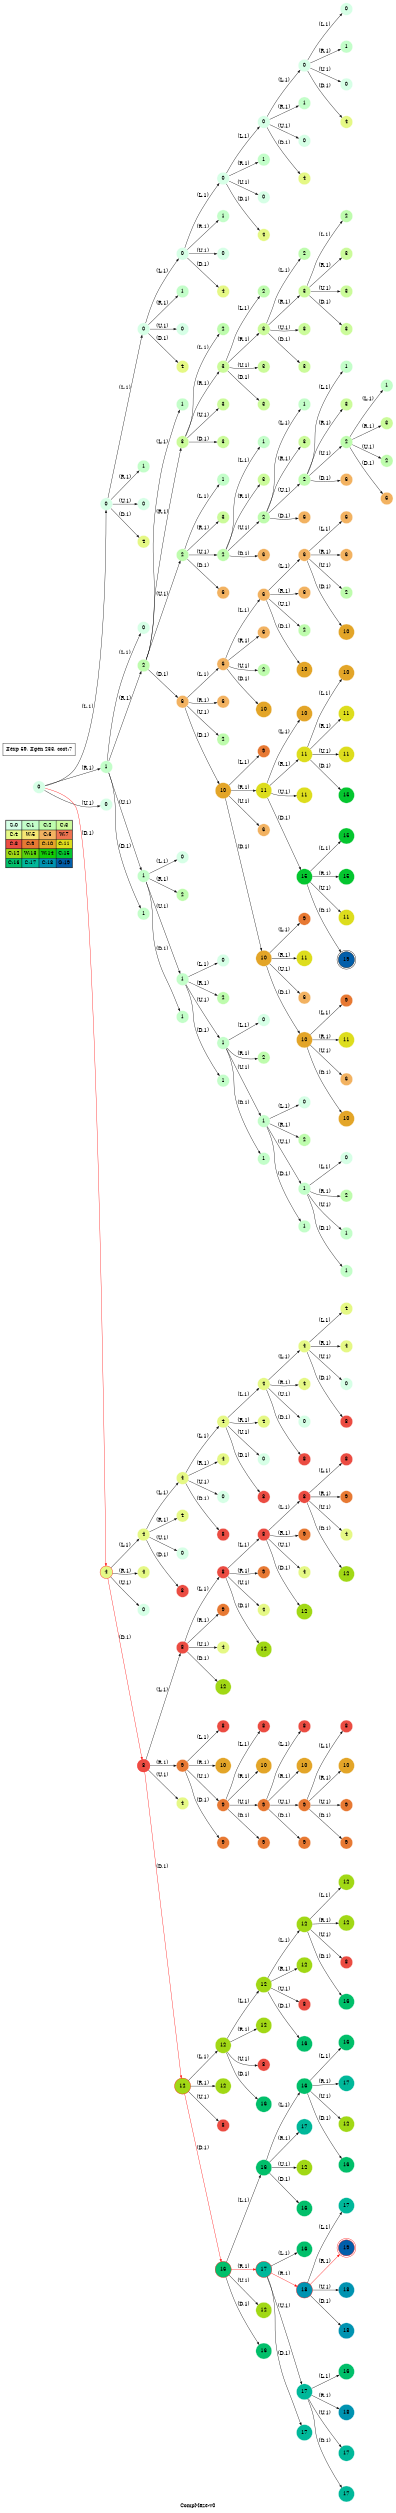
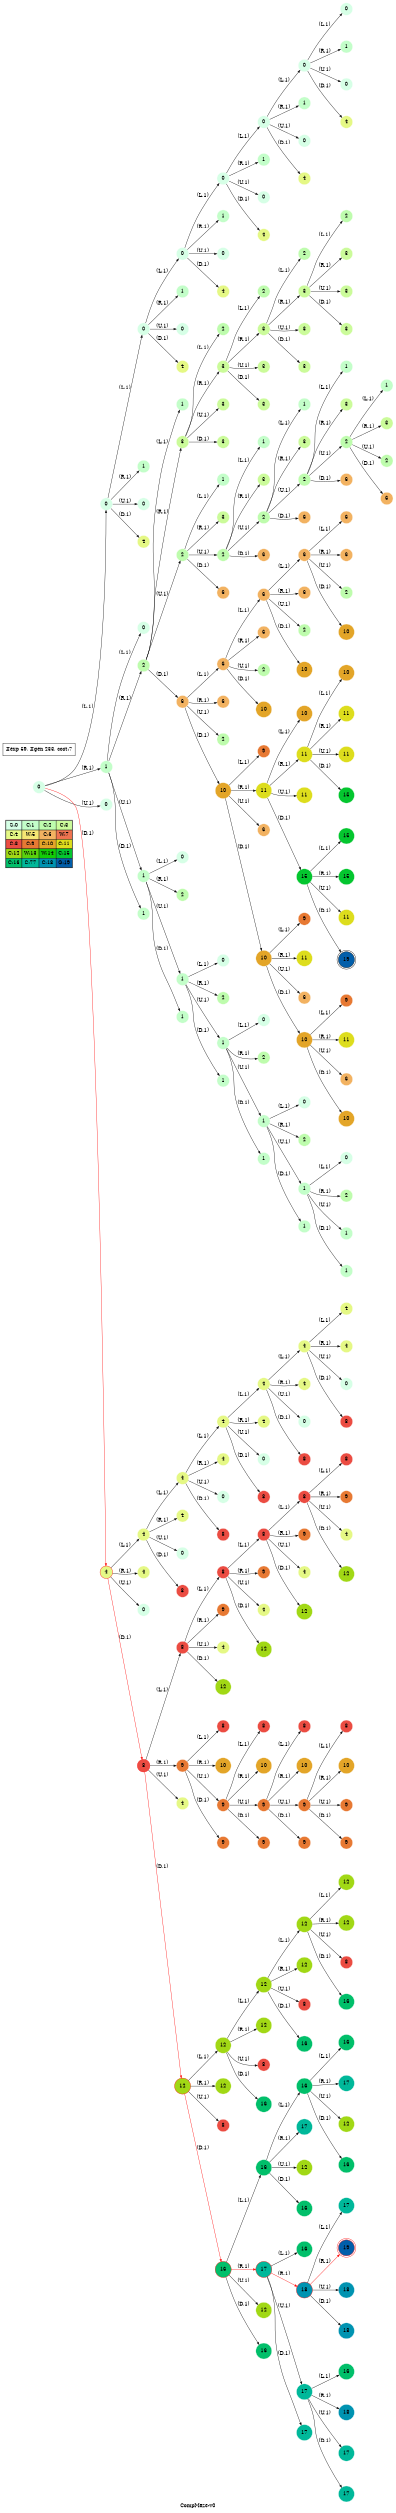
node "S:0": text "C:17" -> "C:77"
